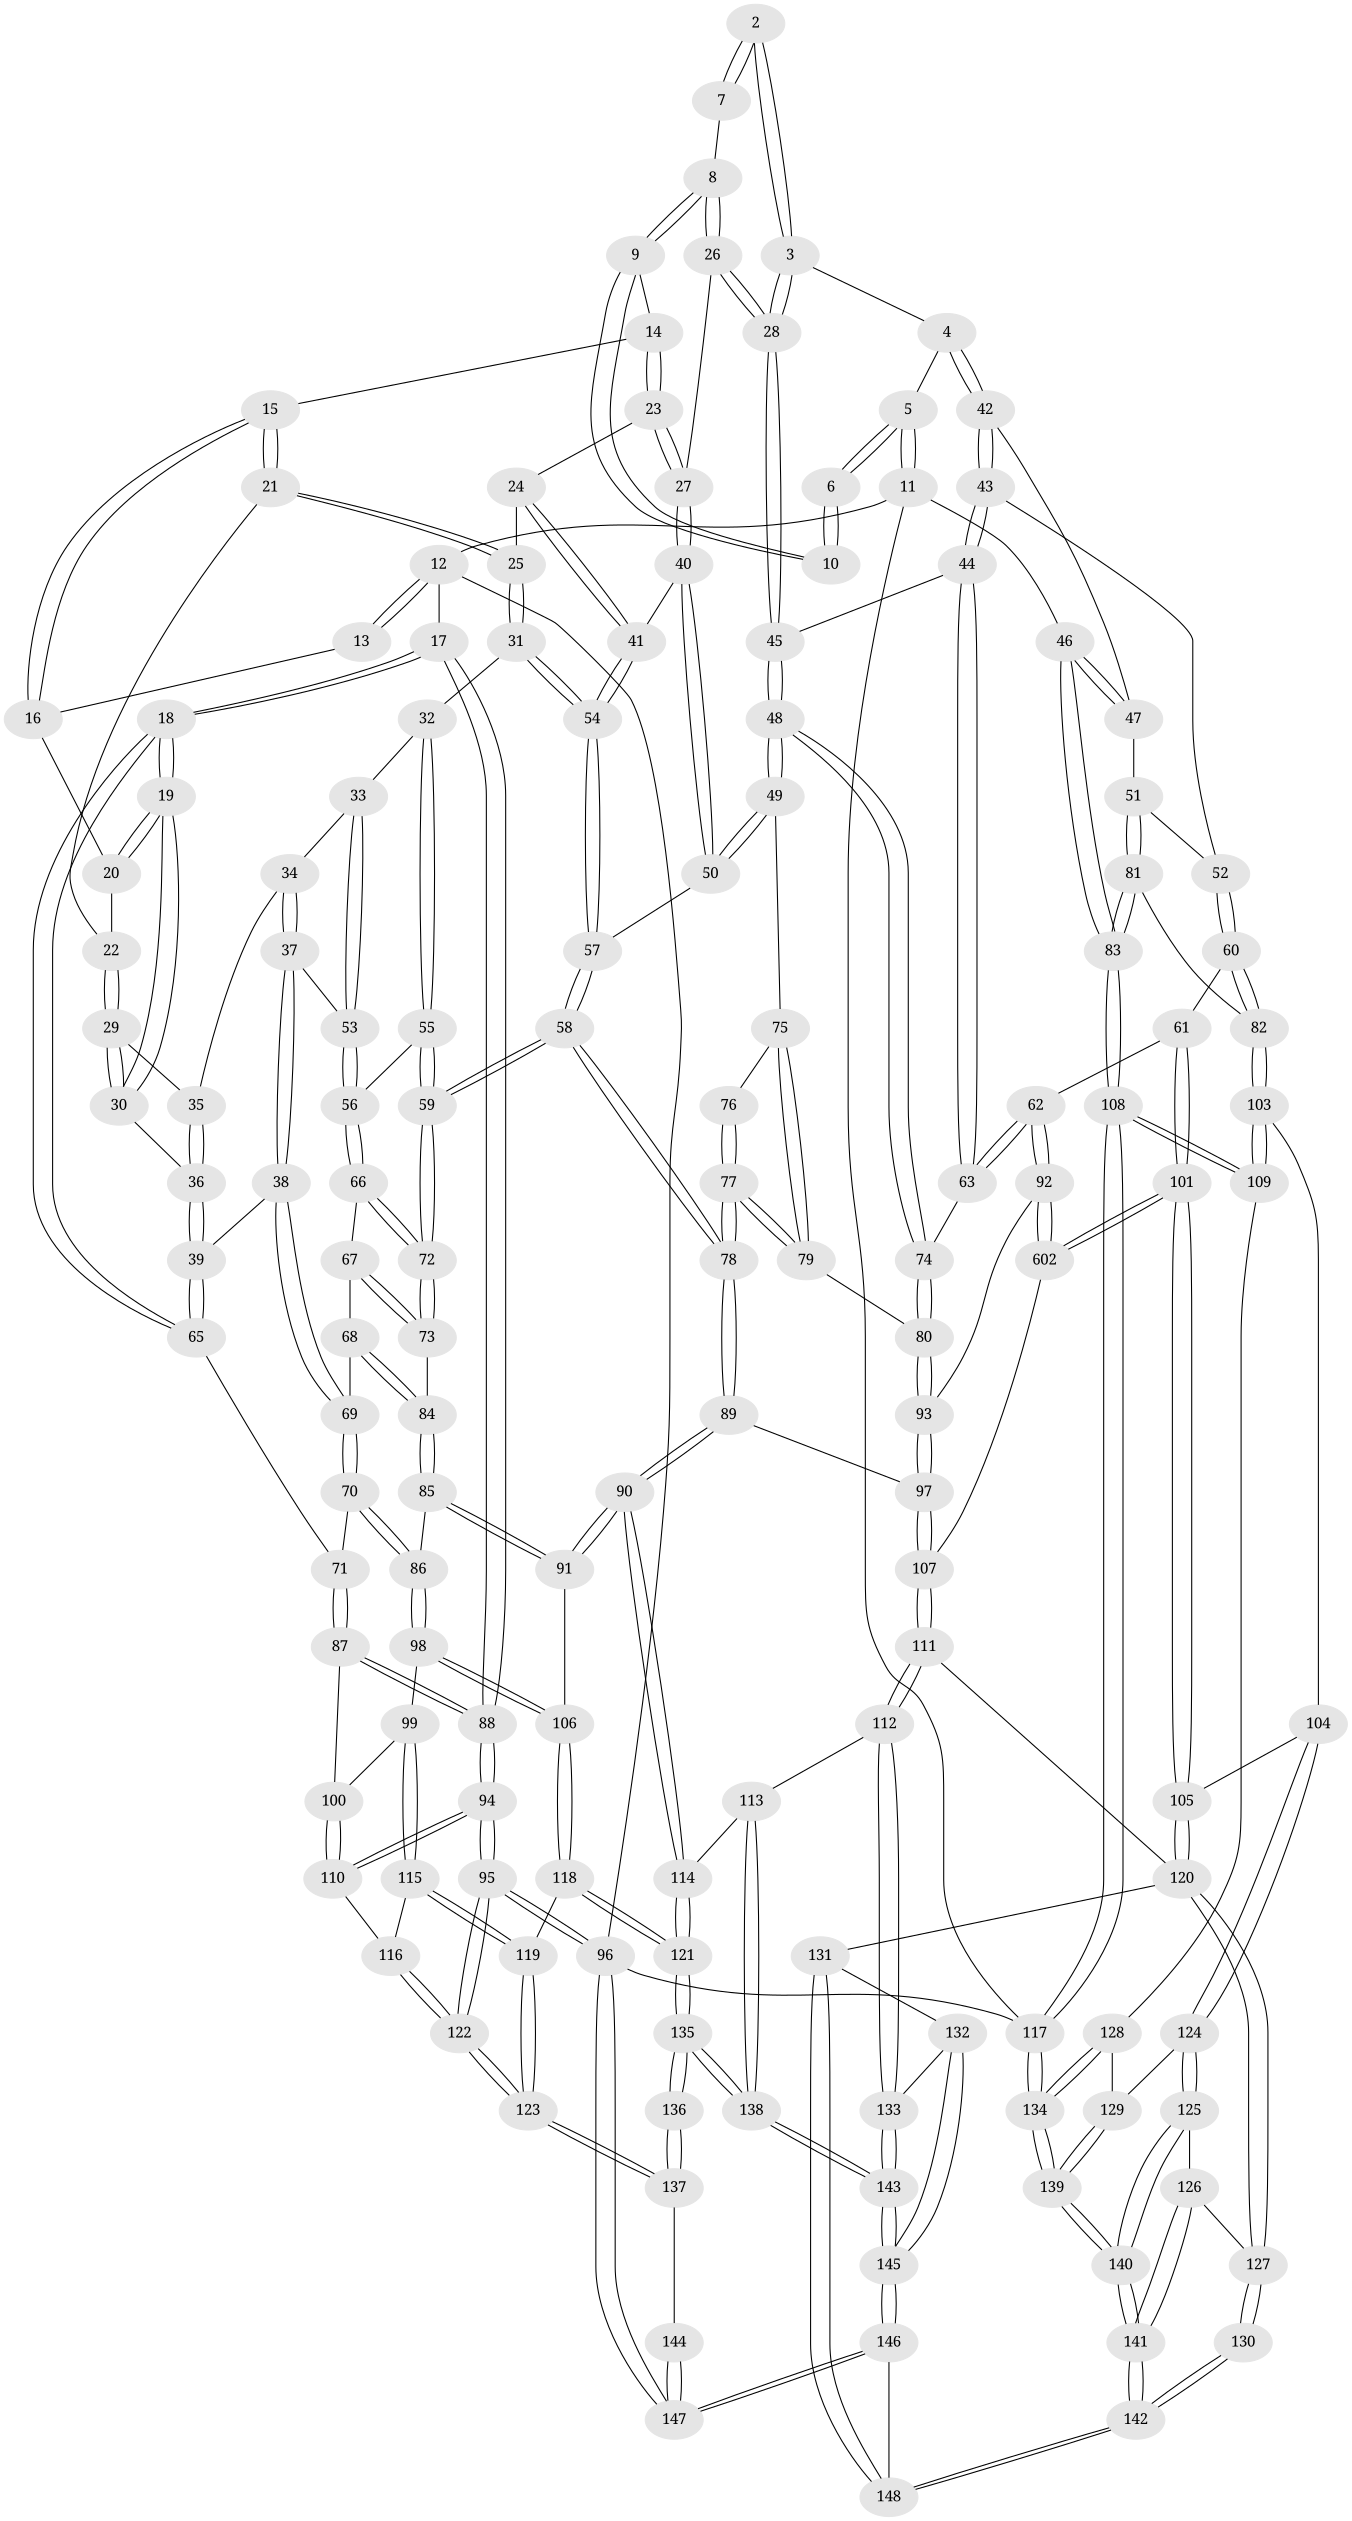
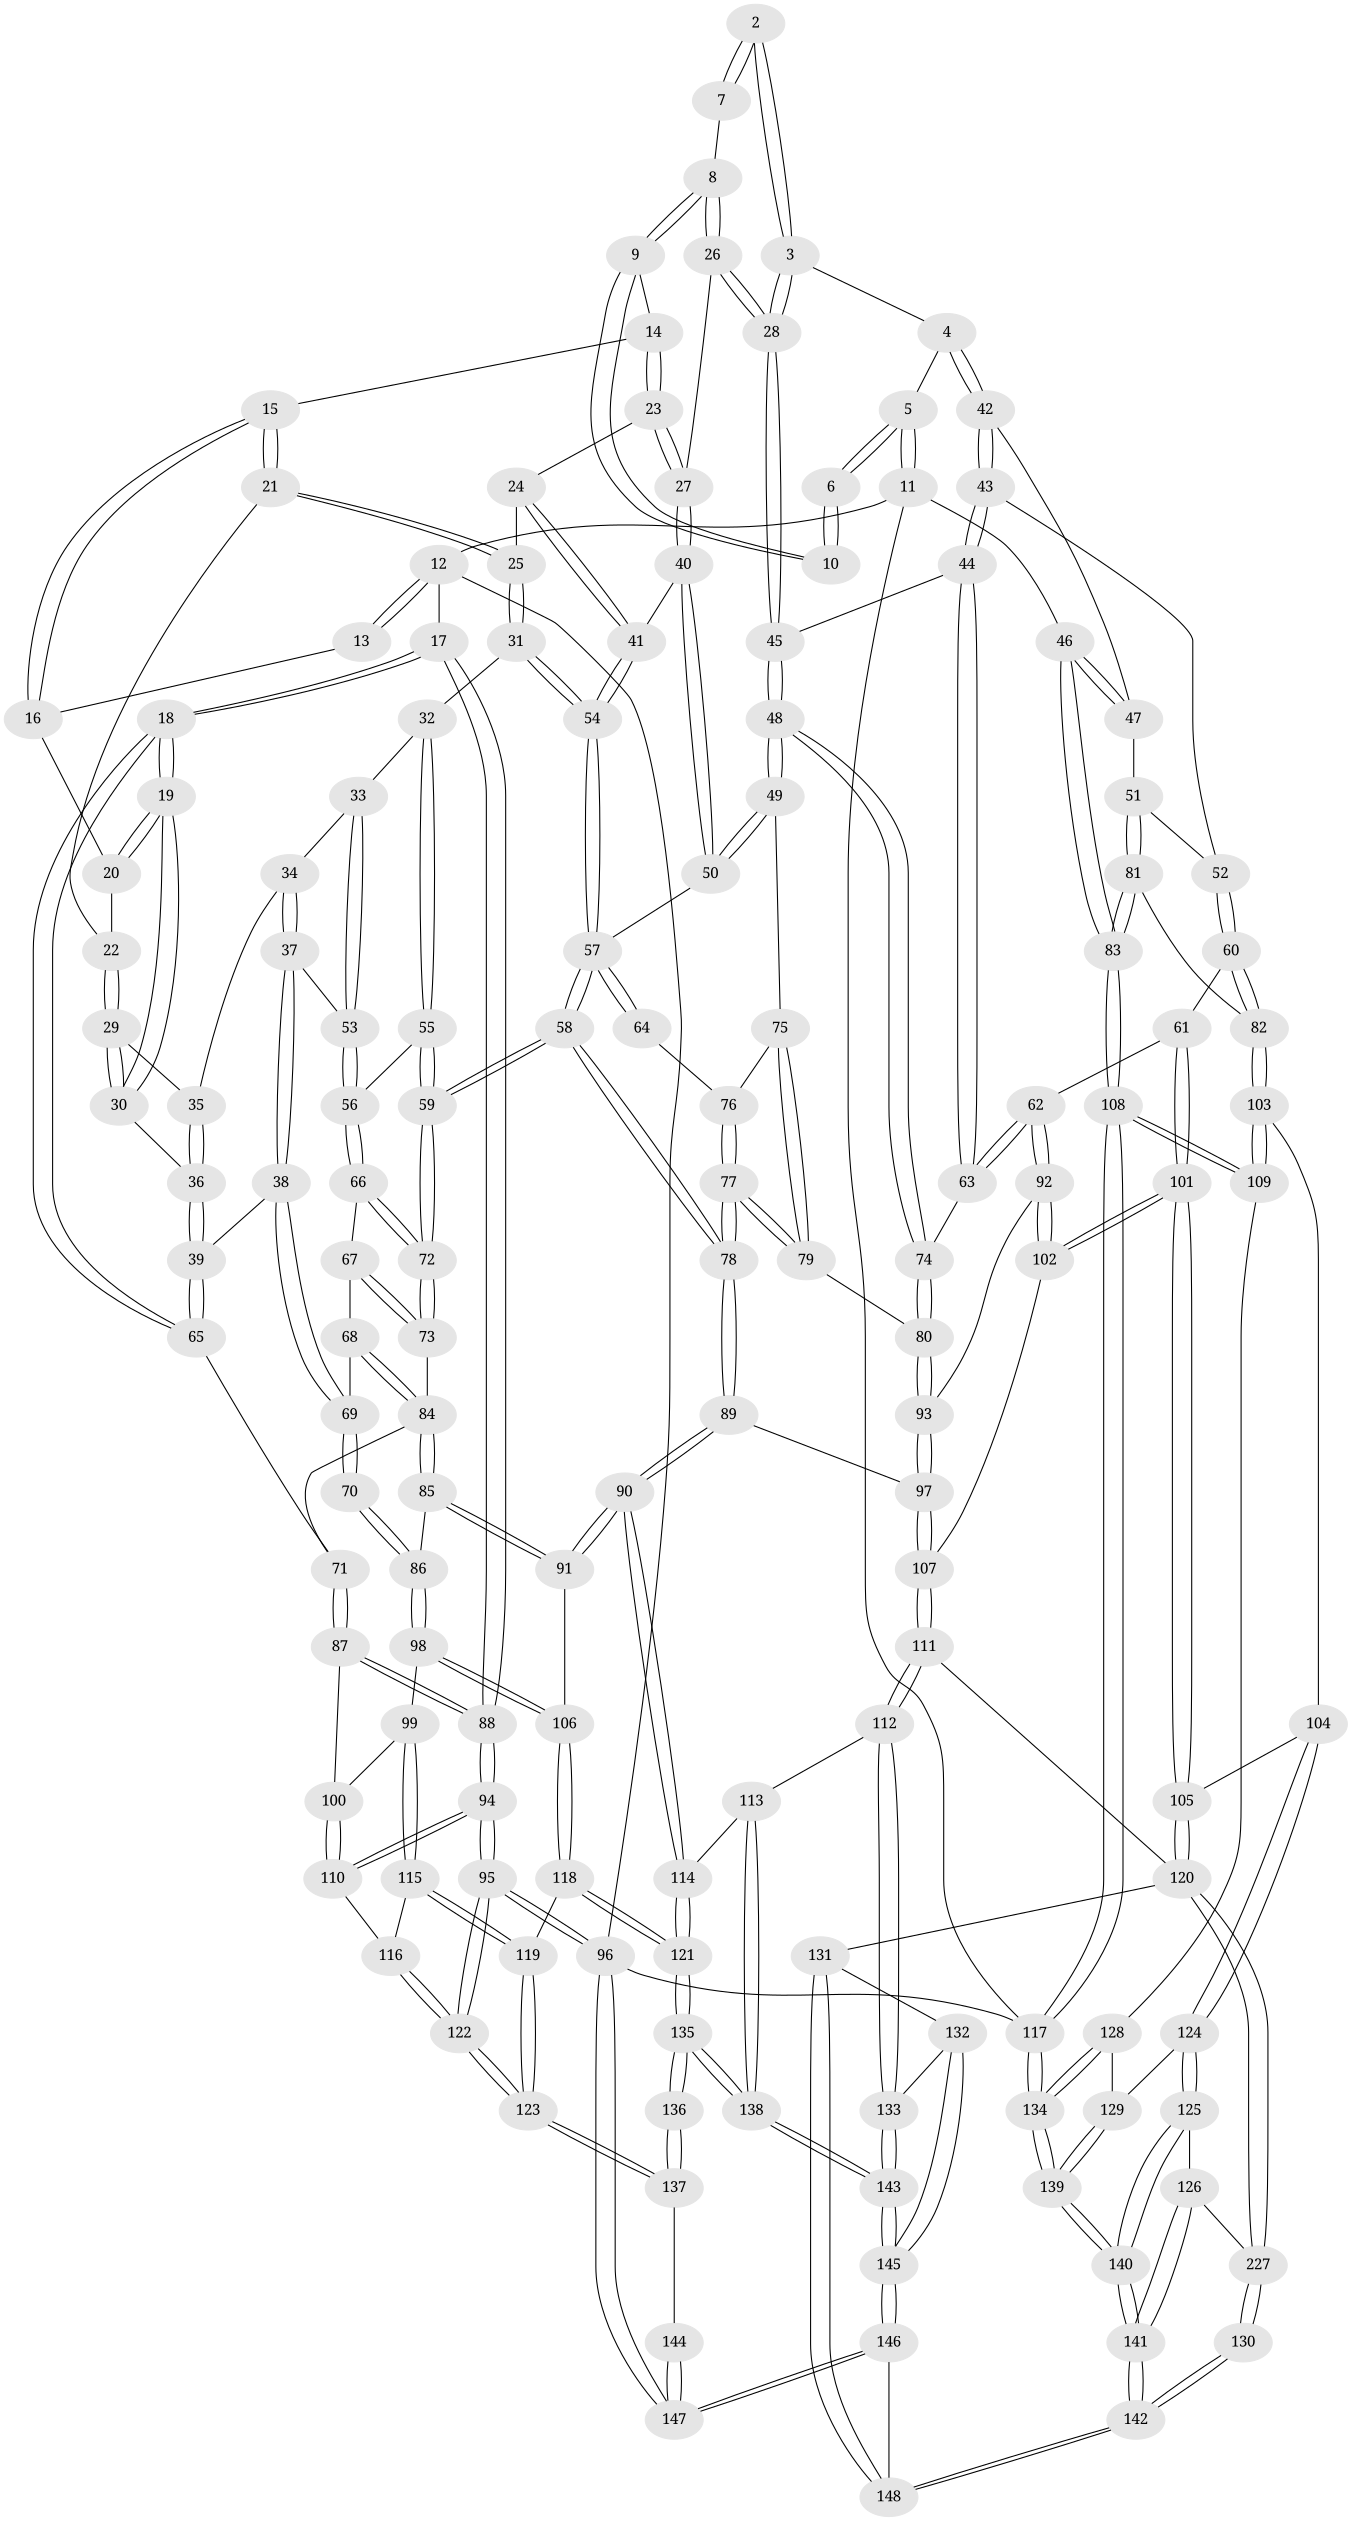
node "64": added
node "602": label "602" -> "102"
edge "70" -- "71": now "84" -- "71"
node "127": label "127" -> "227"
